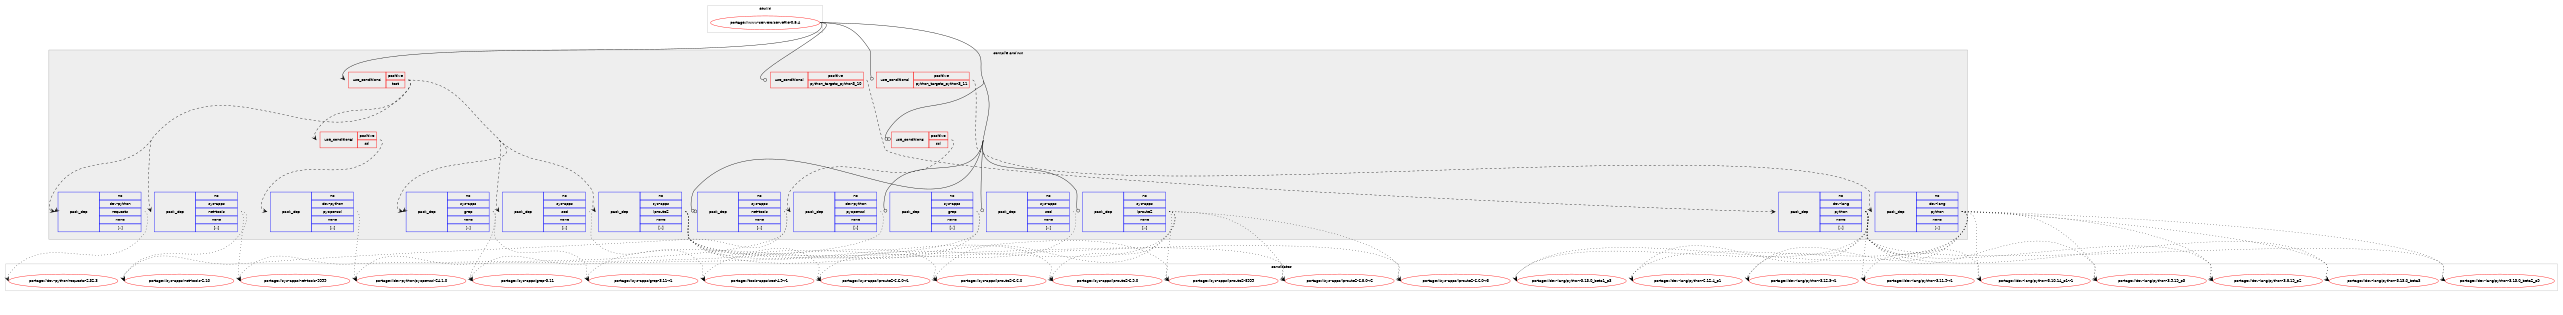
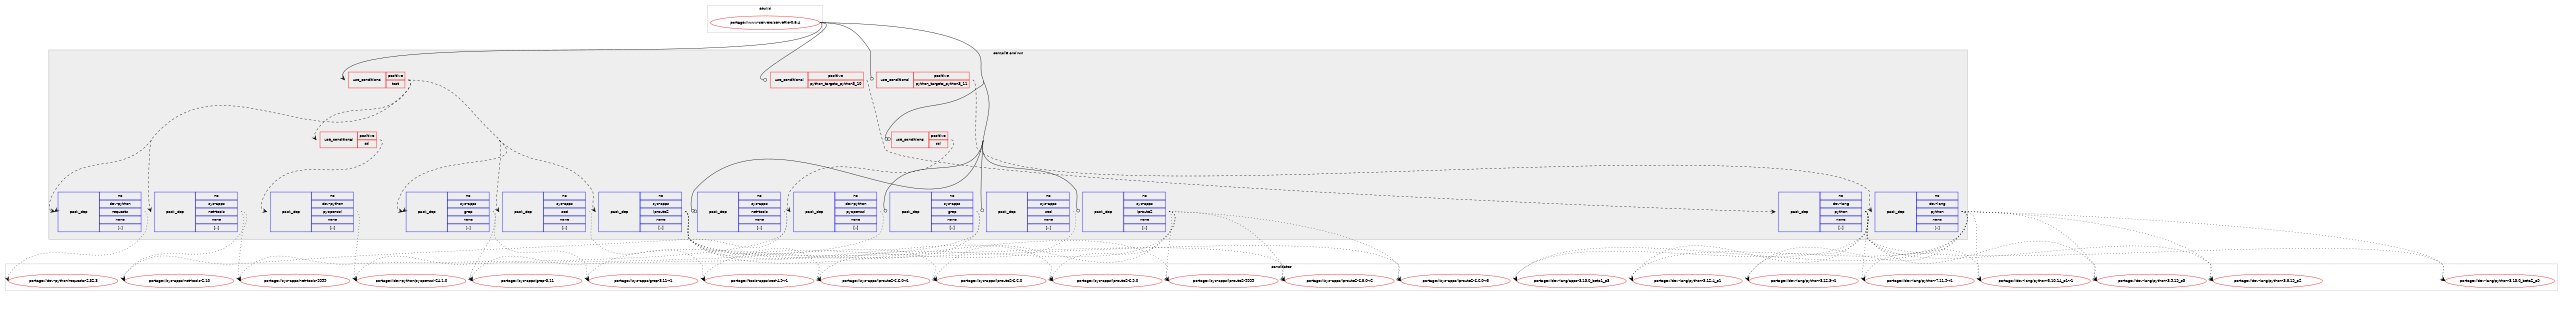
node "portage://sys-apps/iproute2-8999": label "portage://sys-apps/iproute2-8999" -> "portage://sys-apps/iproute2-9999"
node "portage://dev-lang/python-3.13.0_beta1_p3": label "portage://dev-lang/python-3.13.0_beta1_p3" -> "portage://dev-lang/apps-3.13.0_beta1_p3"
node "portage://dev-lang/python-6.12.4_p1": label "portage://dev-lang/python-6.12.4_p1" -> "portage://dev-lang/python-3.12.4_p1"
node "portage://dev-lang/python-3.11.9-r1": label "portage://dev-lang/python-3.11.9-r1" -> "portage://dev-lang/python-7.11.9-r1"
node "portage://dev-lang/python-3.13.0_beta3": removed
